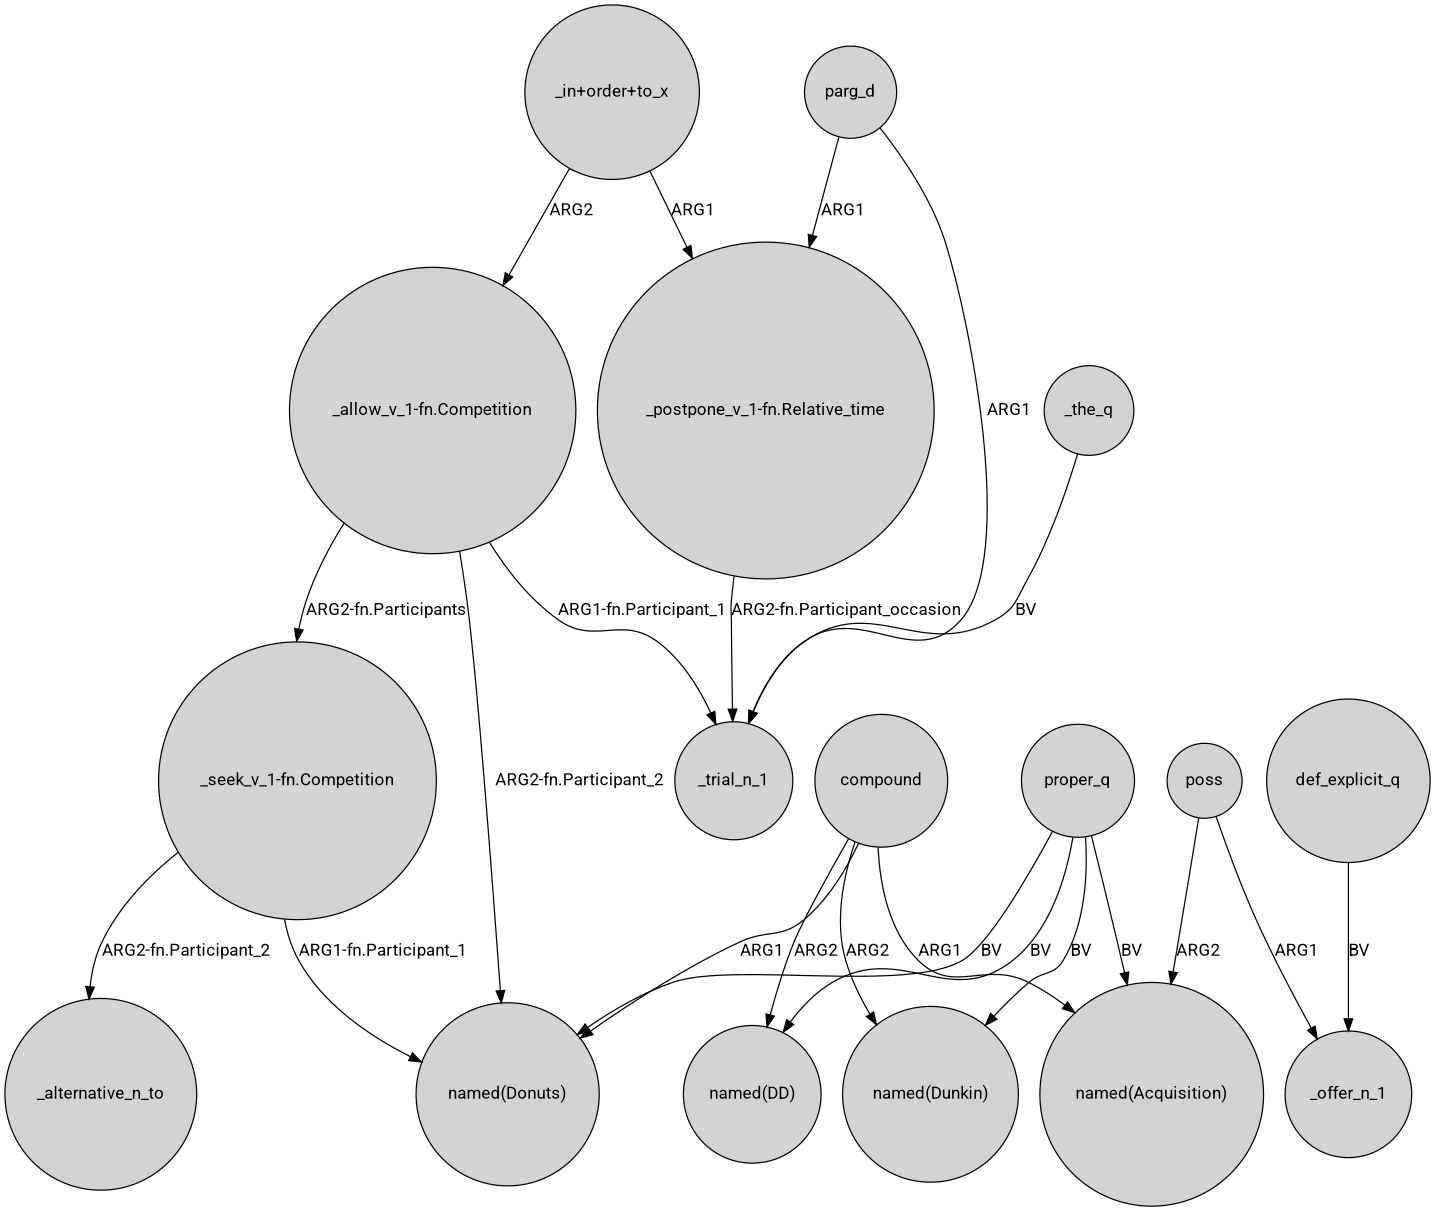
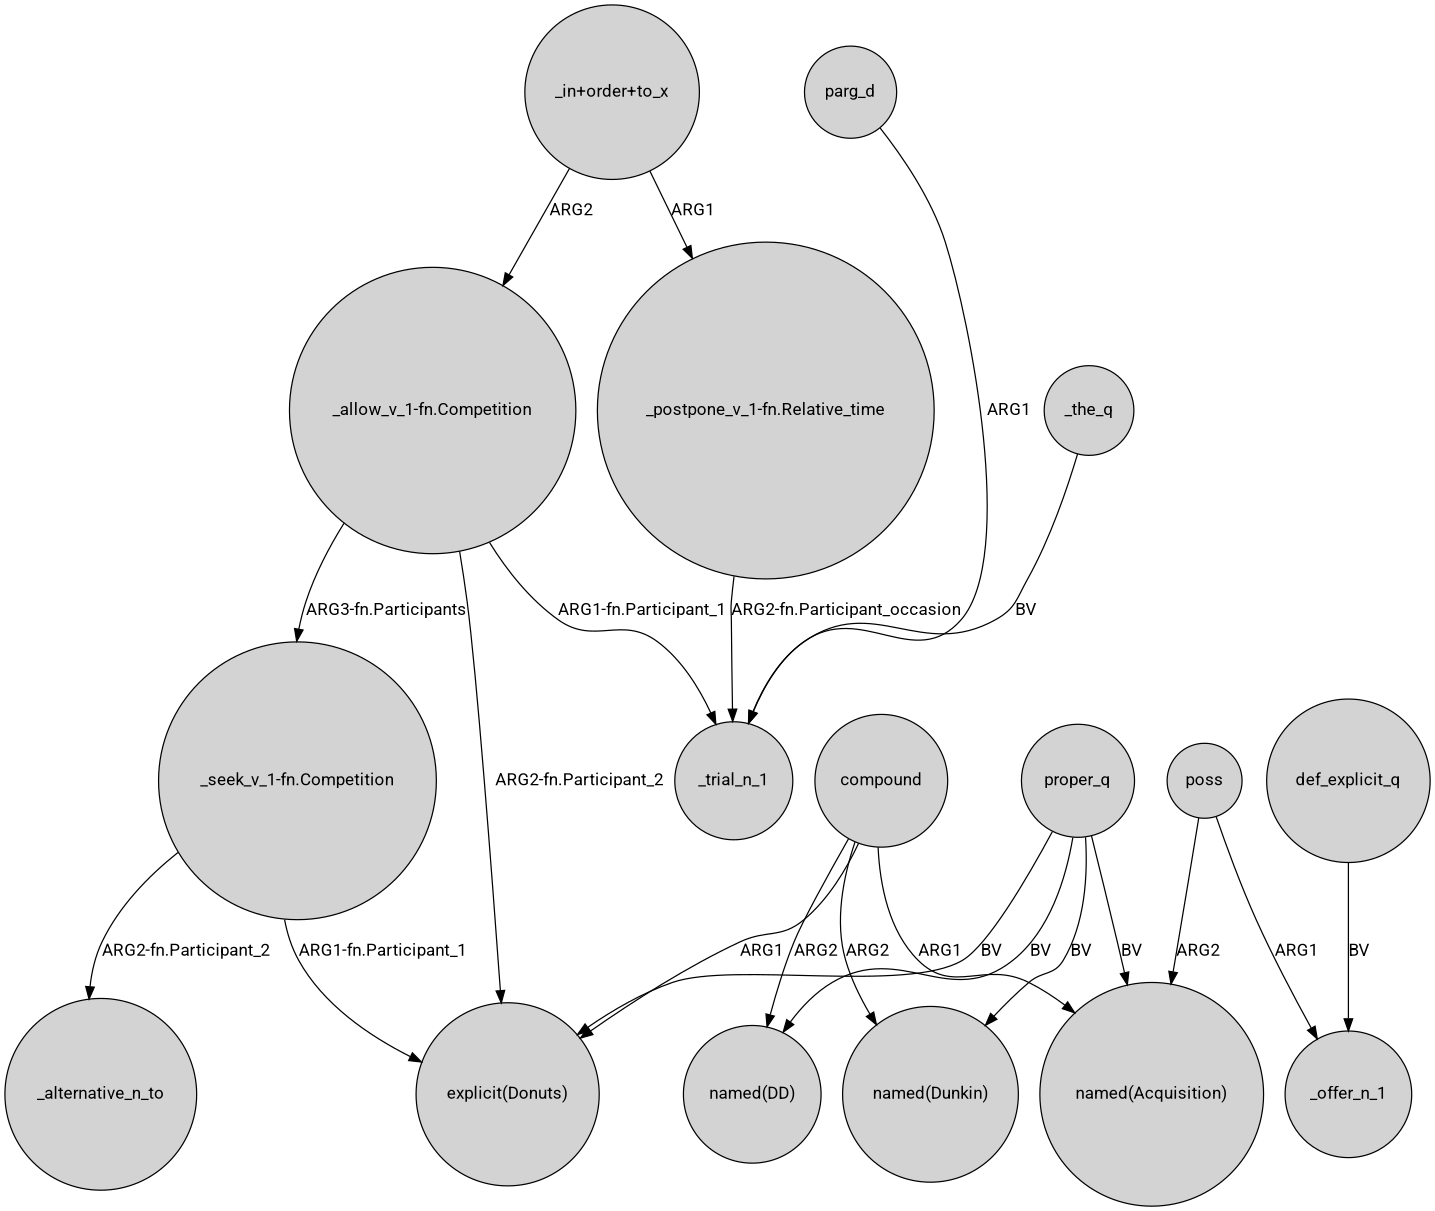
edge "parg_d" -> "_postpone_v_1-fn.Relative_time": removed, label "ARG1"
edge "_allow_v_1-fn.Competition" -> "_seek_v_1-fn.Competition": label "ARG2-fn.Participants" -> "ARG3-fn.Participants"
node "named(Donuts)": label "named(Donuts)" -> "explicit(Donuts)"
